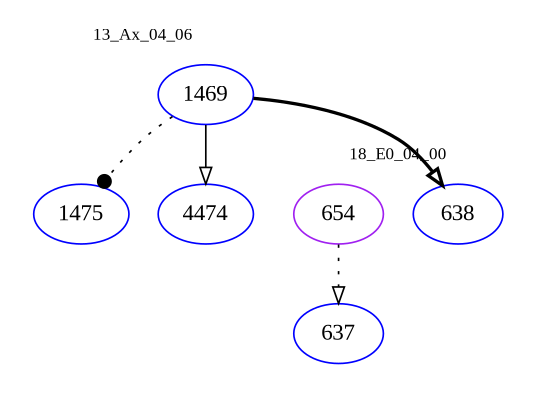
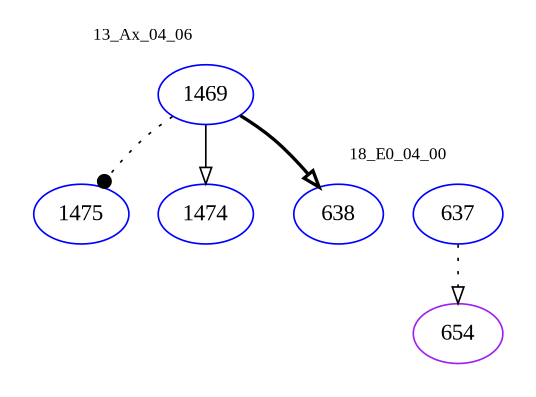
node "4474": label "4474" -> "1474"
edge "654" -> "637": reversed
